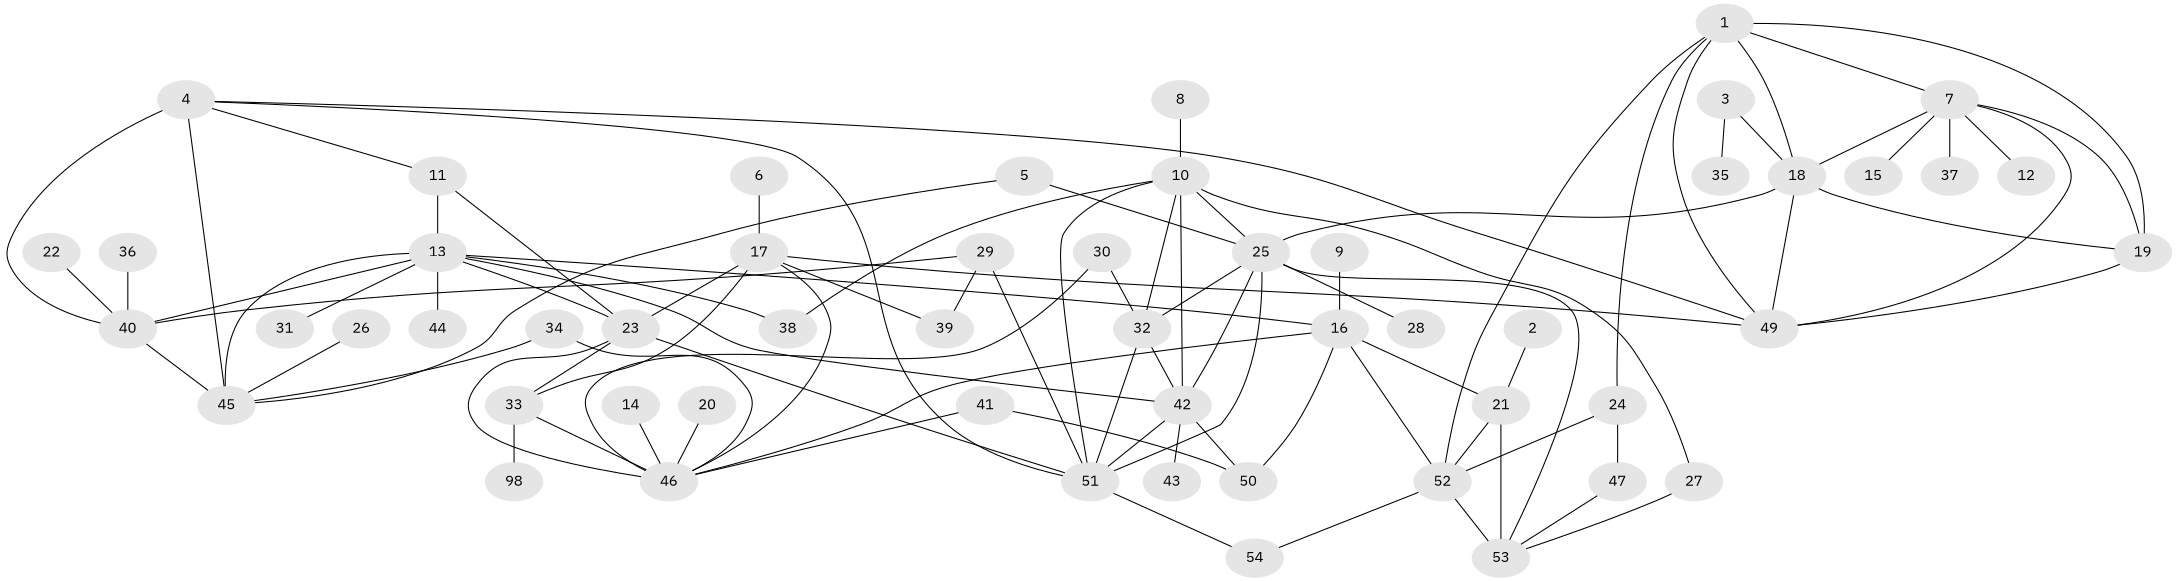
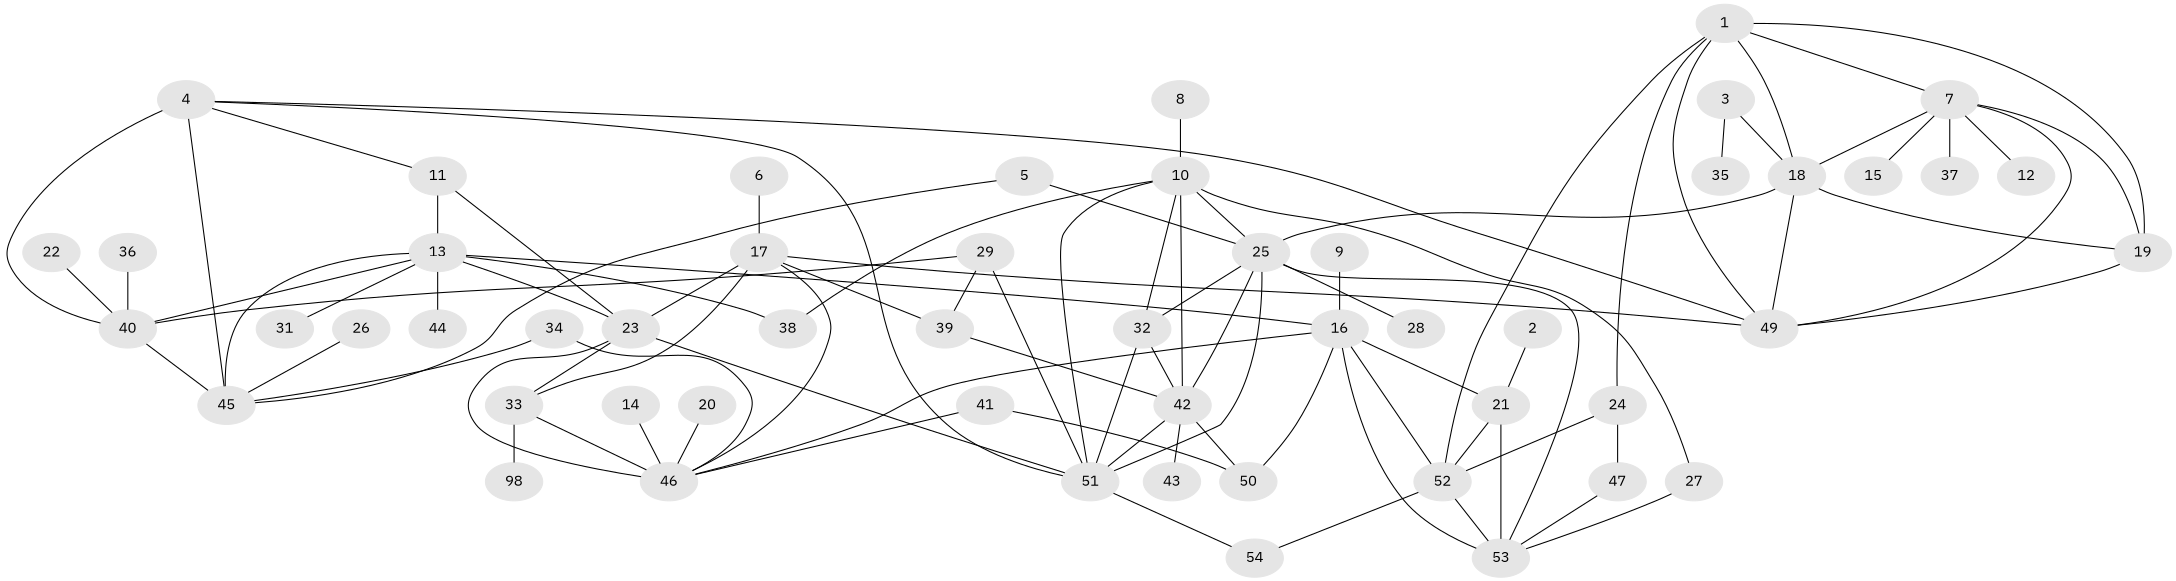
node "30": removed
edge "13" -- "42": now "39" -- "42"
edge "16" -- "53": added
